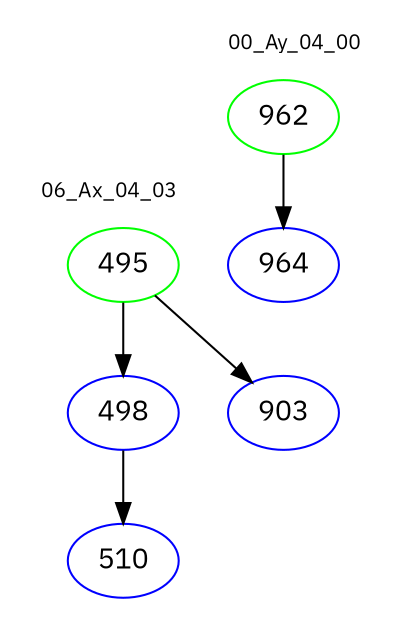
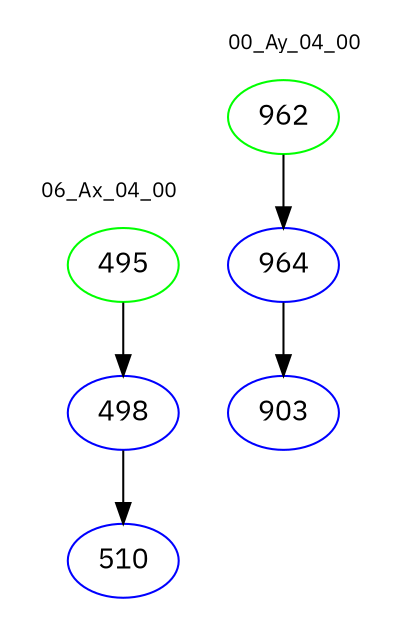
cluster "06_Ax_04_03": label "06_Ax_04_03" -> "06_Ax_04_00"
edge "495" -> "903": now "964" -> "903"
